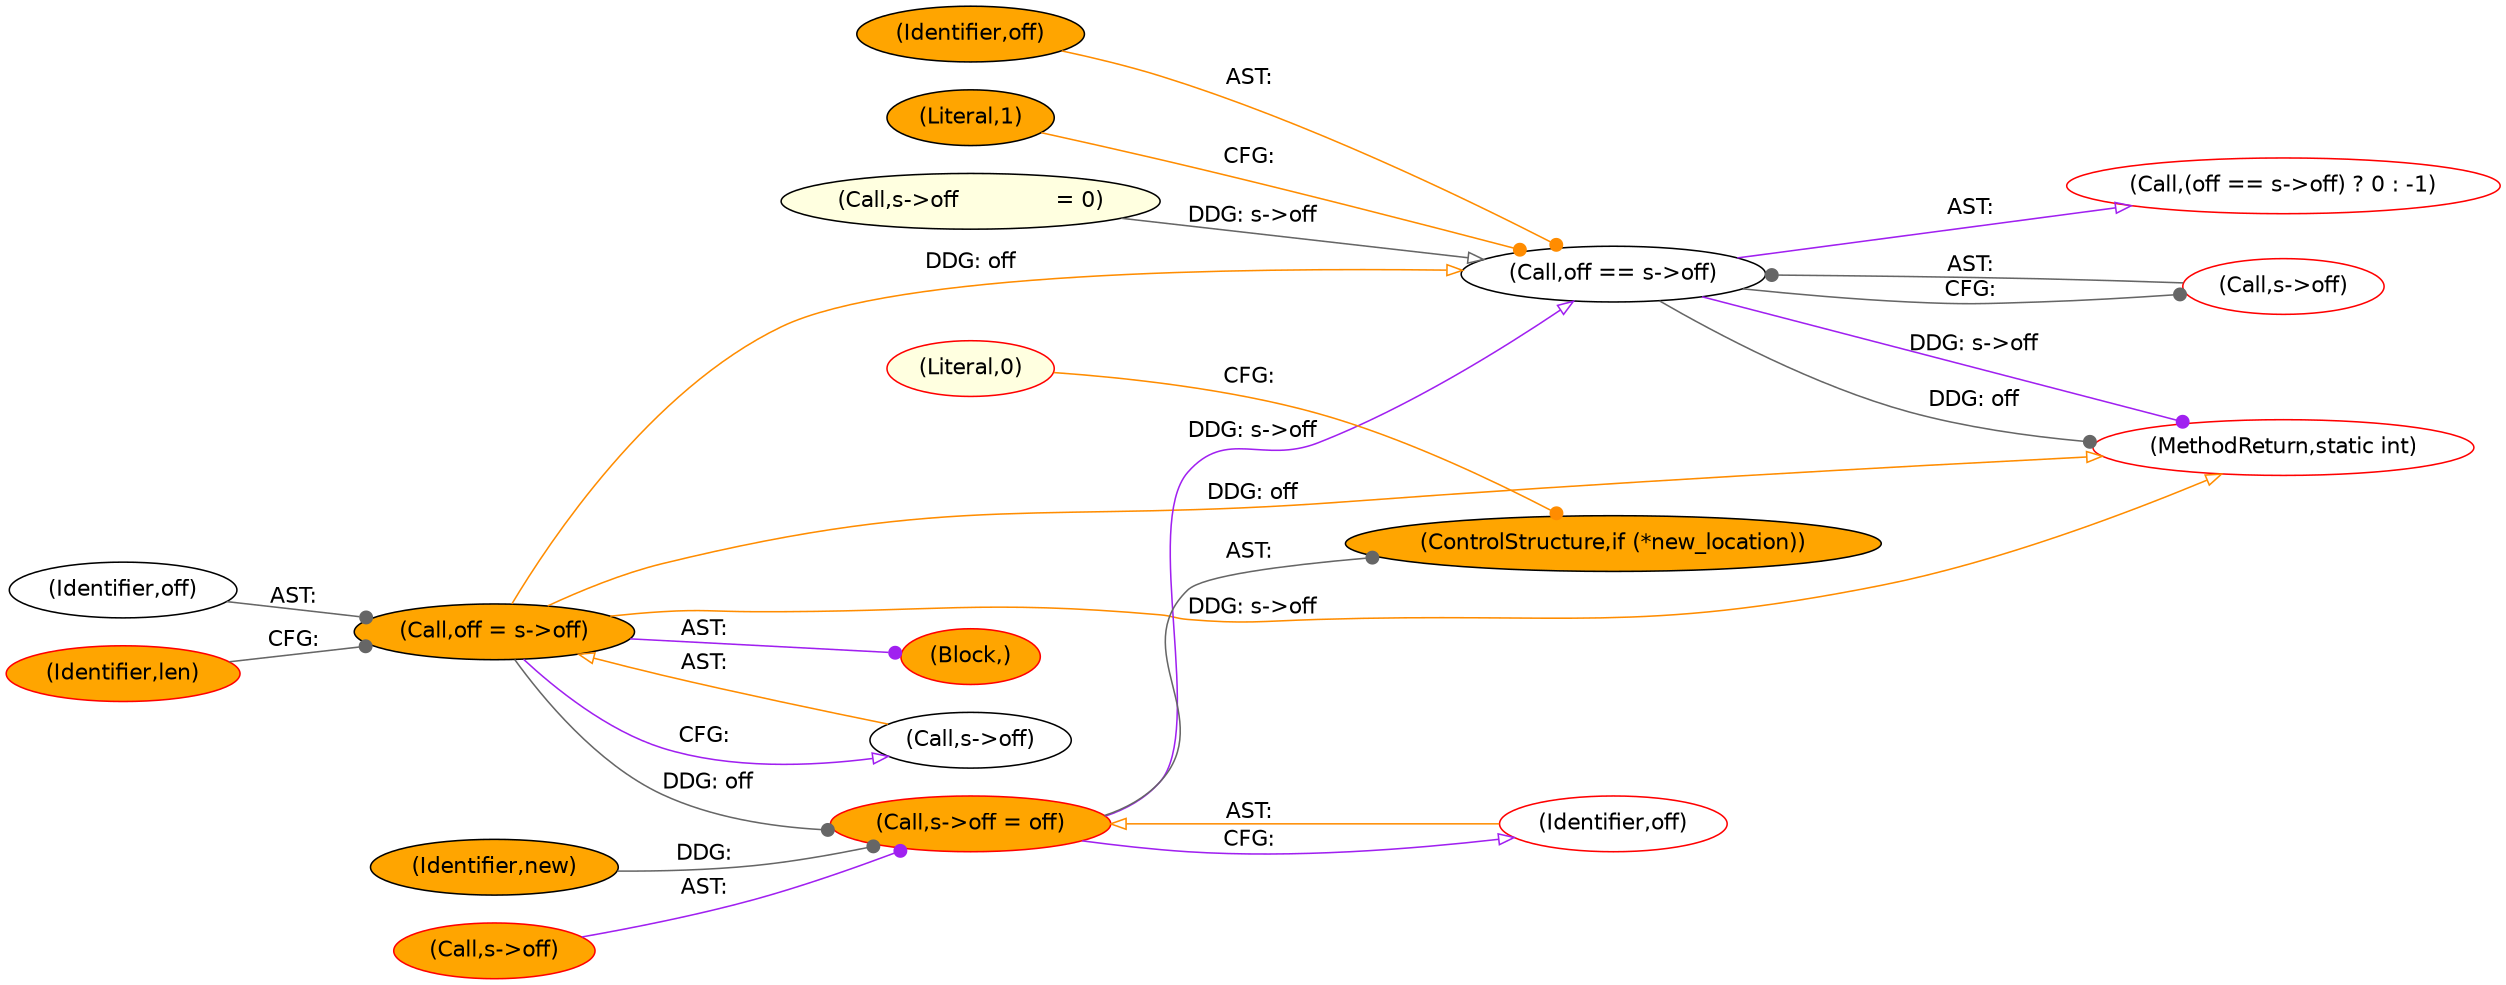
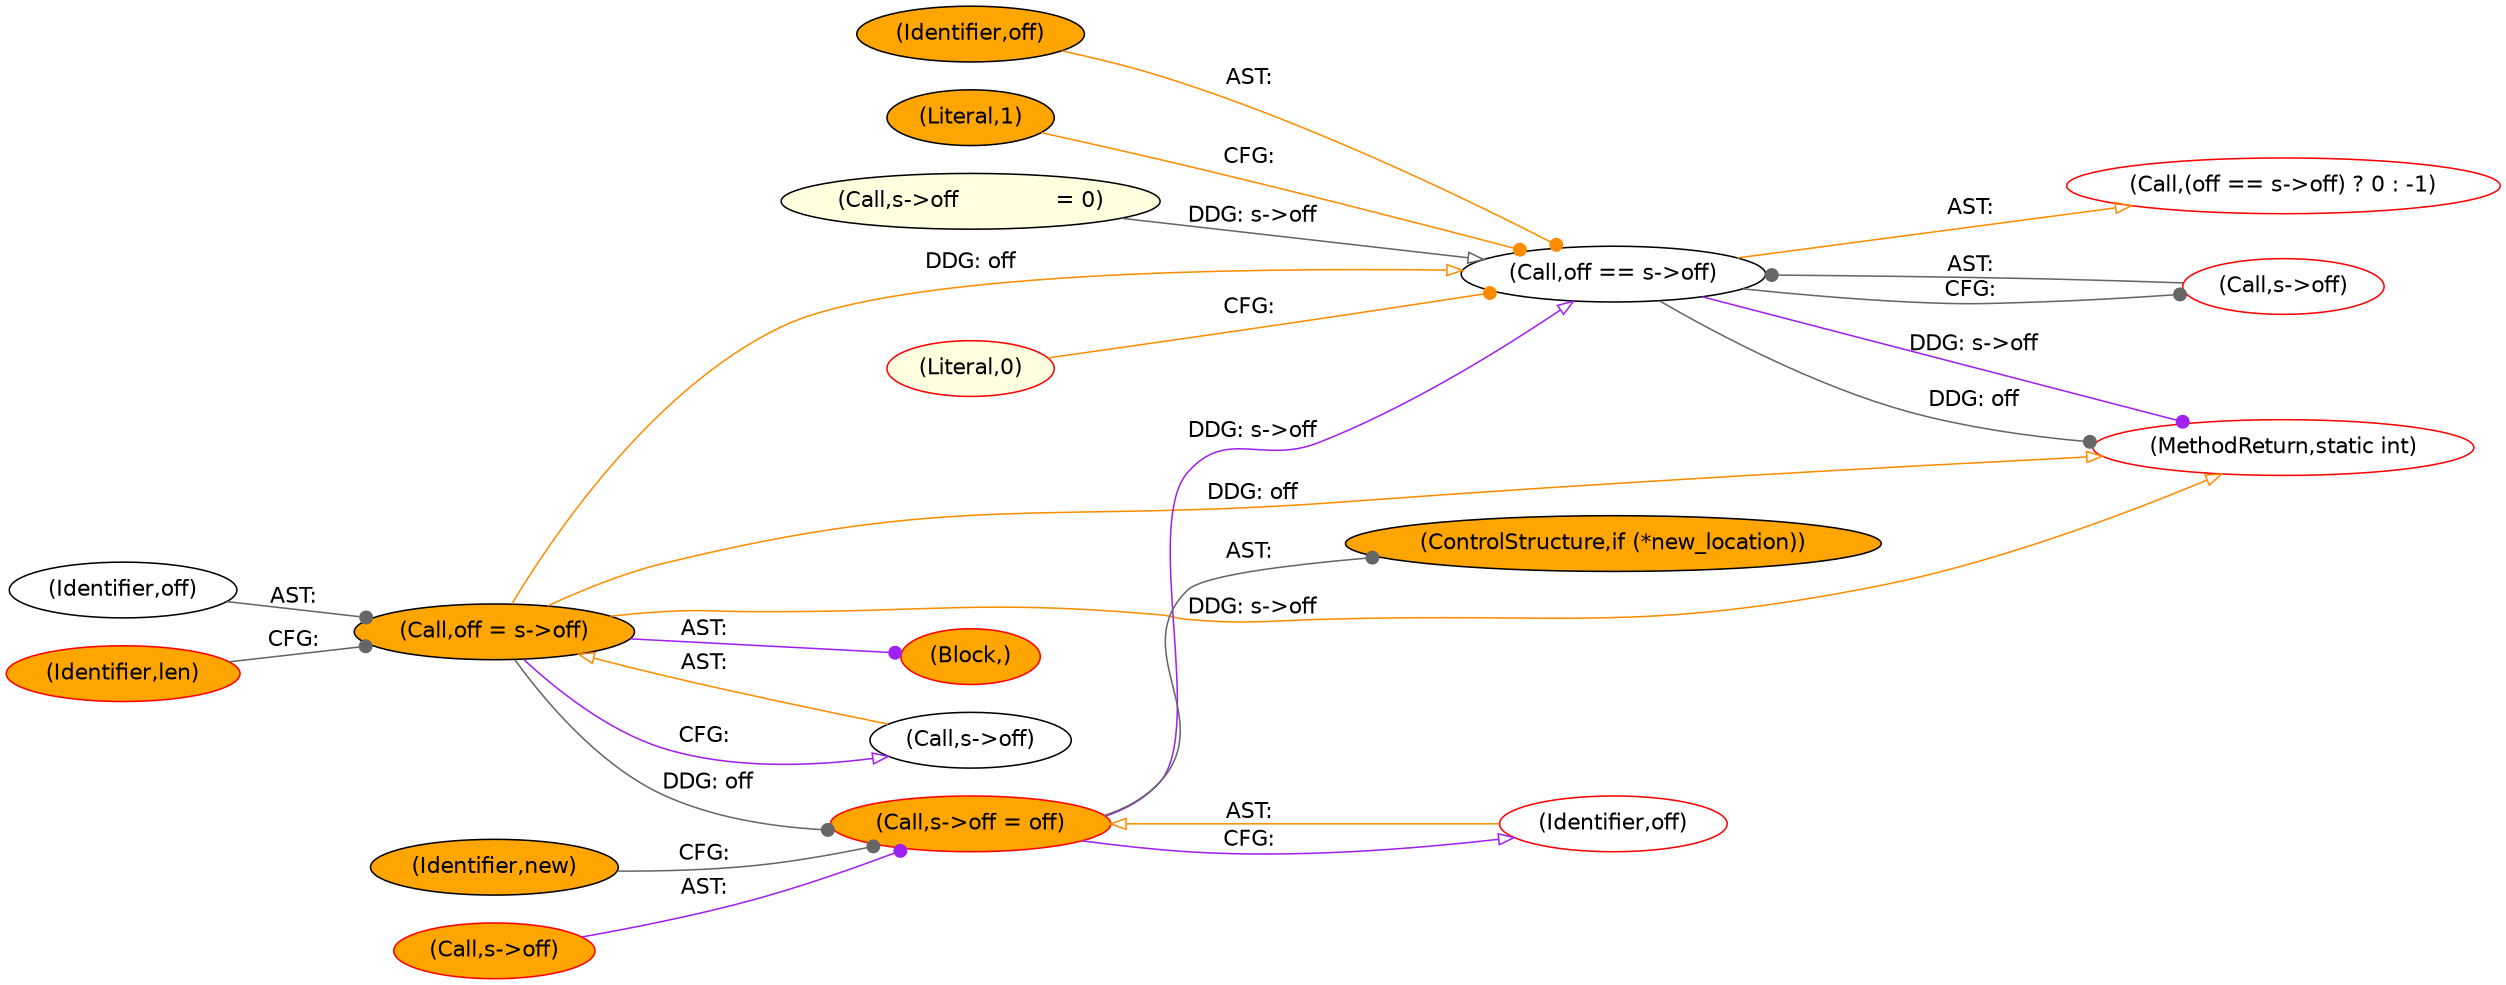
edge "(Call,off == s->off)" -> "(Call,(off == s->off) ? 0 : -1)": color purple -> darkorange
edge "(Literal,0)" -> "(ControlStructure,if (*new_location))": now "(Literal,0)" -> "(Call,off == s->off)"
edge "(Identifier,new)" -> "(Call,s->off = off)": label "DDG: " -> "CFG: "
